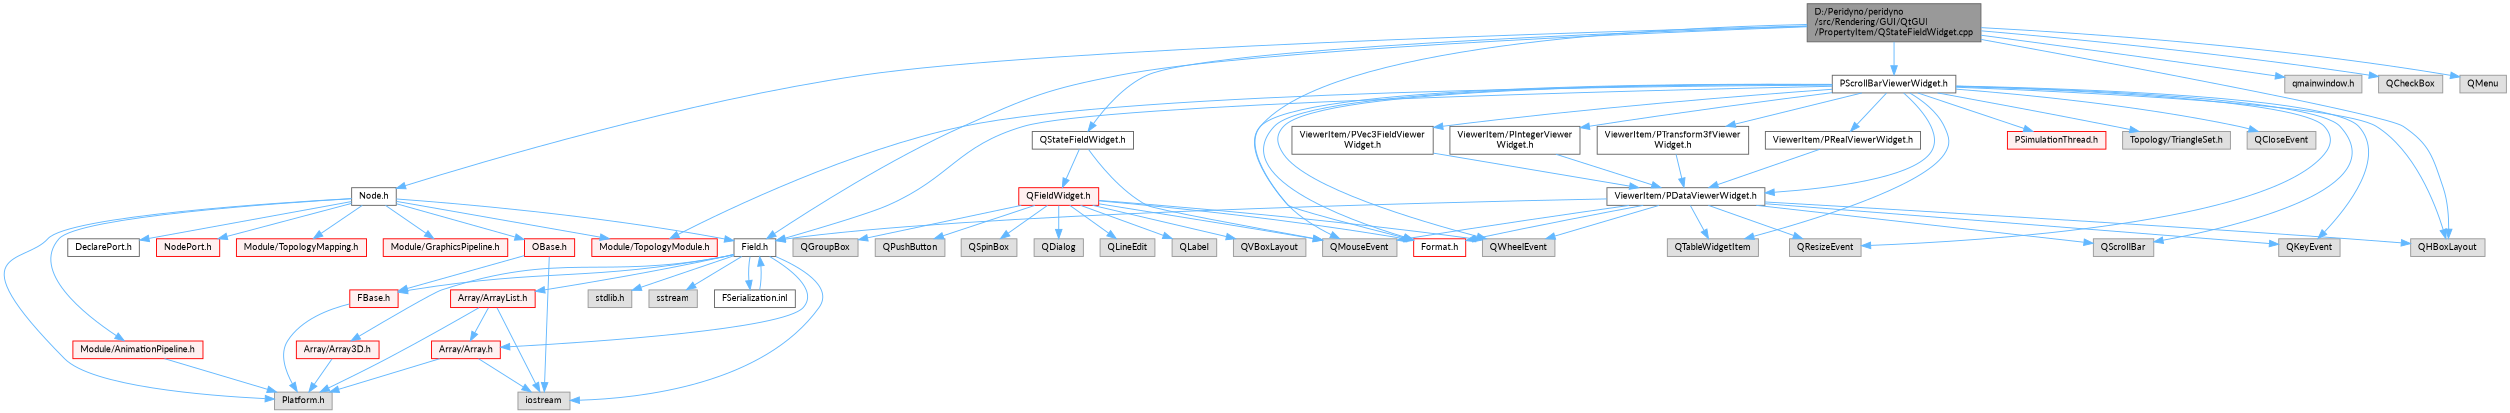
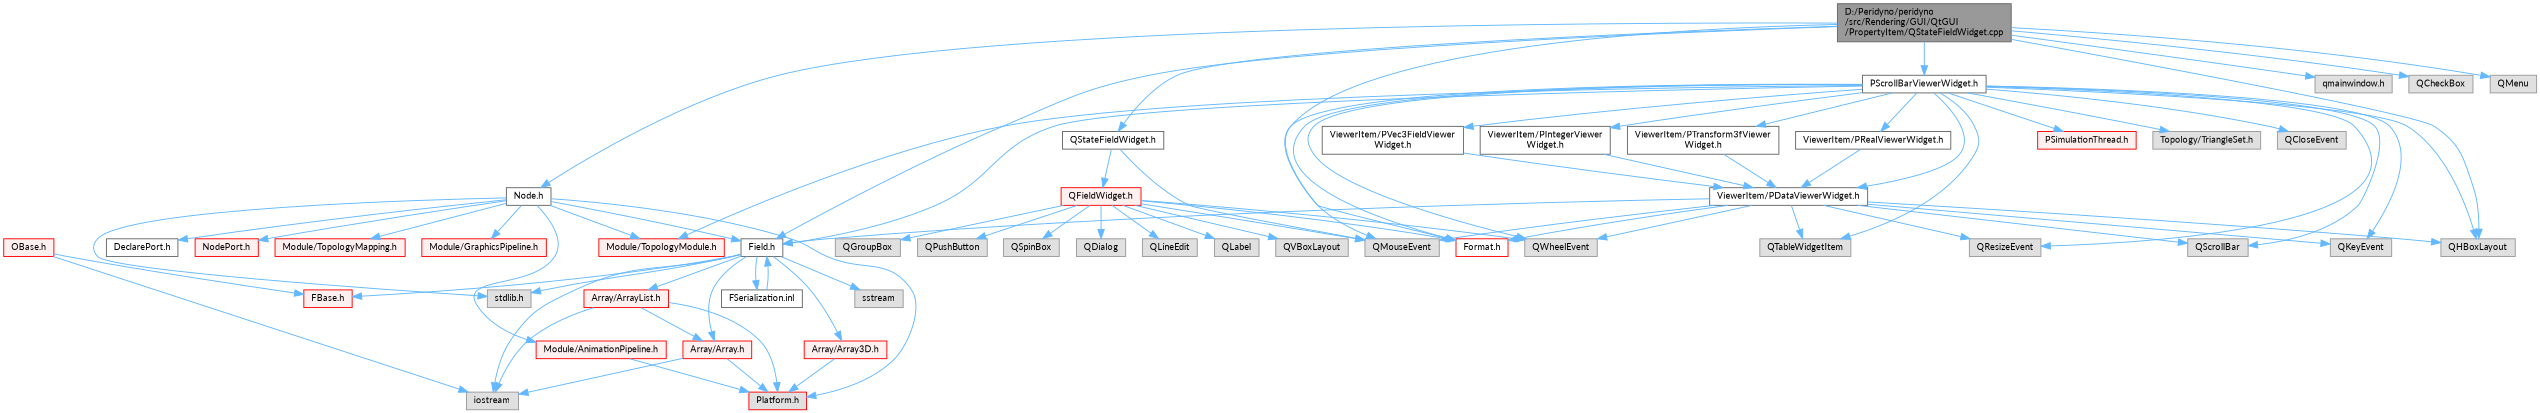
edge "Node.h" -> "OBase.h": now "Node.h" -> "stdlib.h"
edge "FBase.h" -> "Platform.h": removed
node "Platform.h": color grey60 -> red
